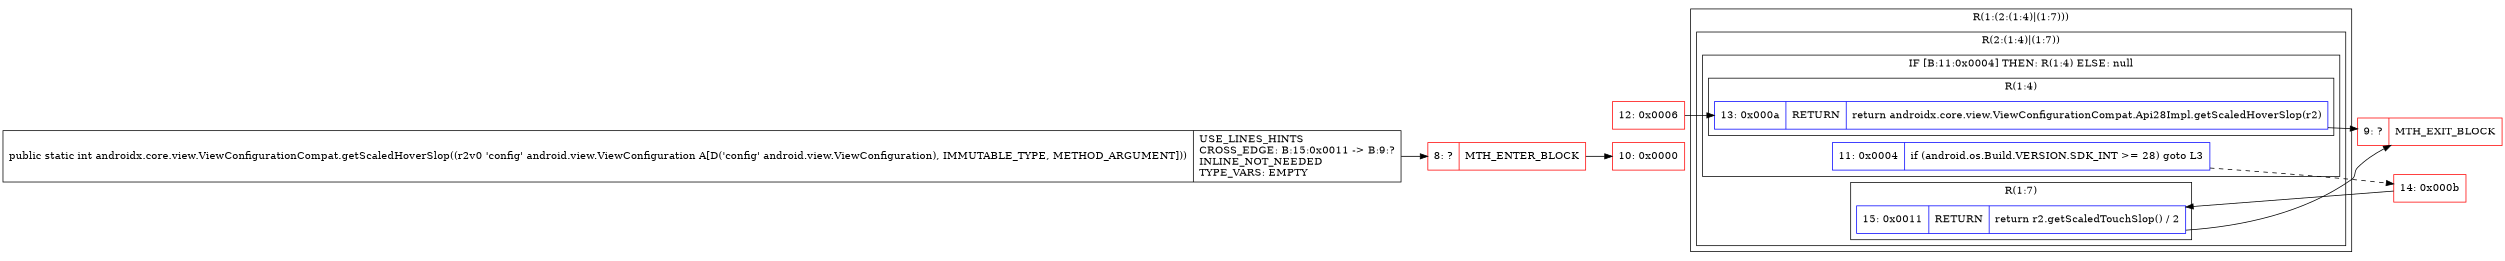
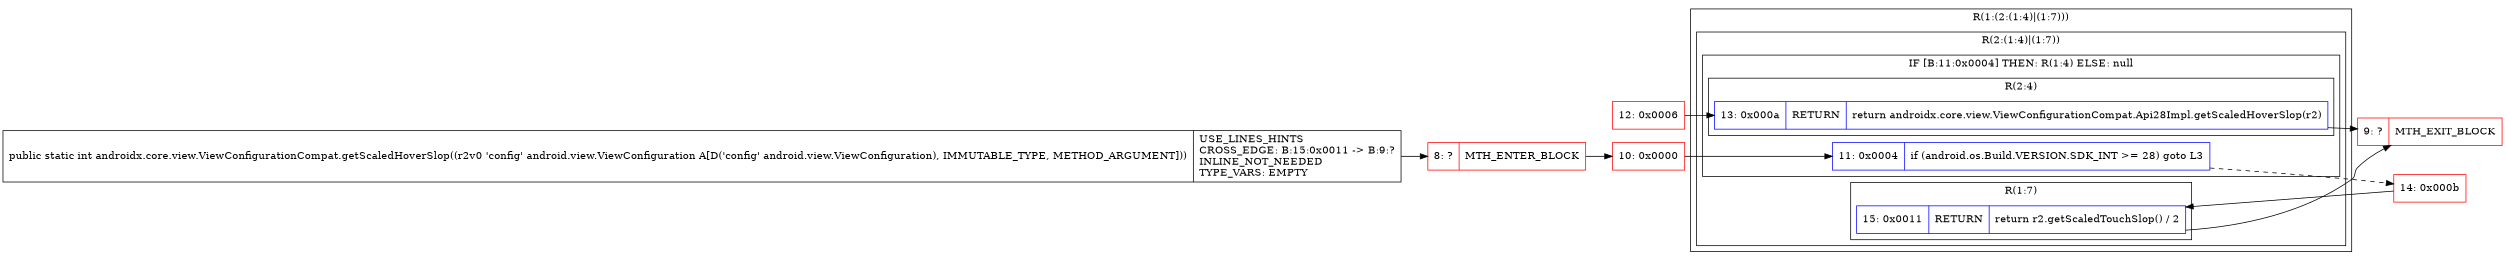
cluster "R(1:4)": label "R(1:4)" -> "R(2:4)"
edge "10: 0x0000" -> "11: 0x0004": added
